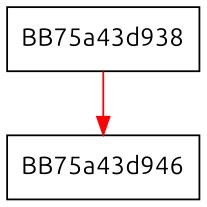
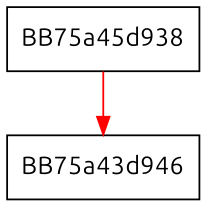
node "BB75a43d938": label "BB75a43d938" -> "BB75a45d938"
